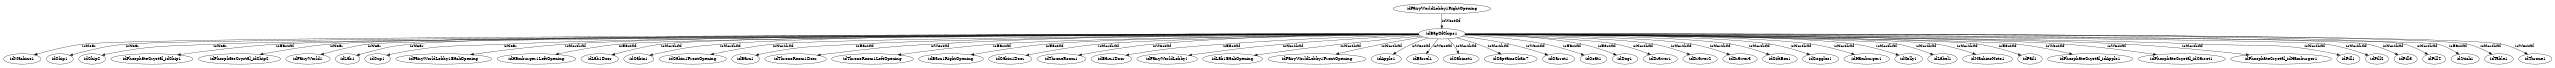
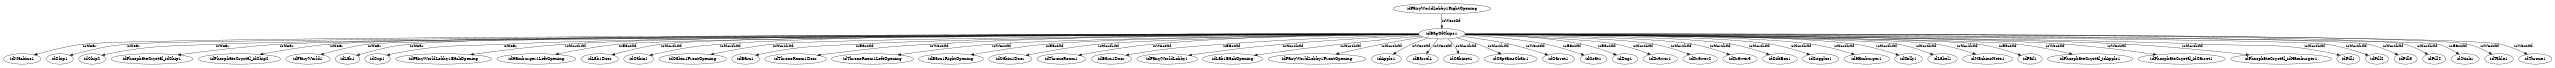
edge "idBagOfChips1" -> "idPhosphateCrystal_idChip1": label "isEastOf" -> "isNear"
edge "idBagOfChips1" -> "idThroneRoom1LeftOpening": label "isEastOf" -> "isWestOf"
edge "idBagOfChips1" -> "idTable1": label "isNorthOf" -> "isWestOf"
node "idCaptainsChair7": label "idCaptainsChair7" -> "idCaptainsChair1"
